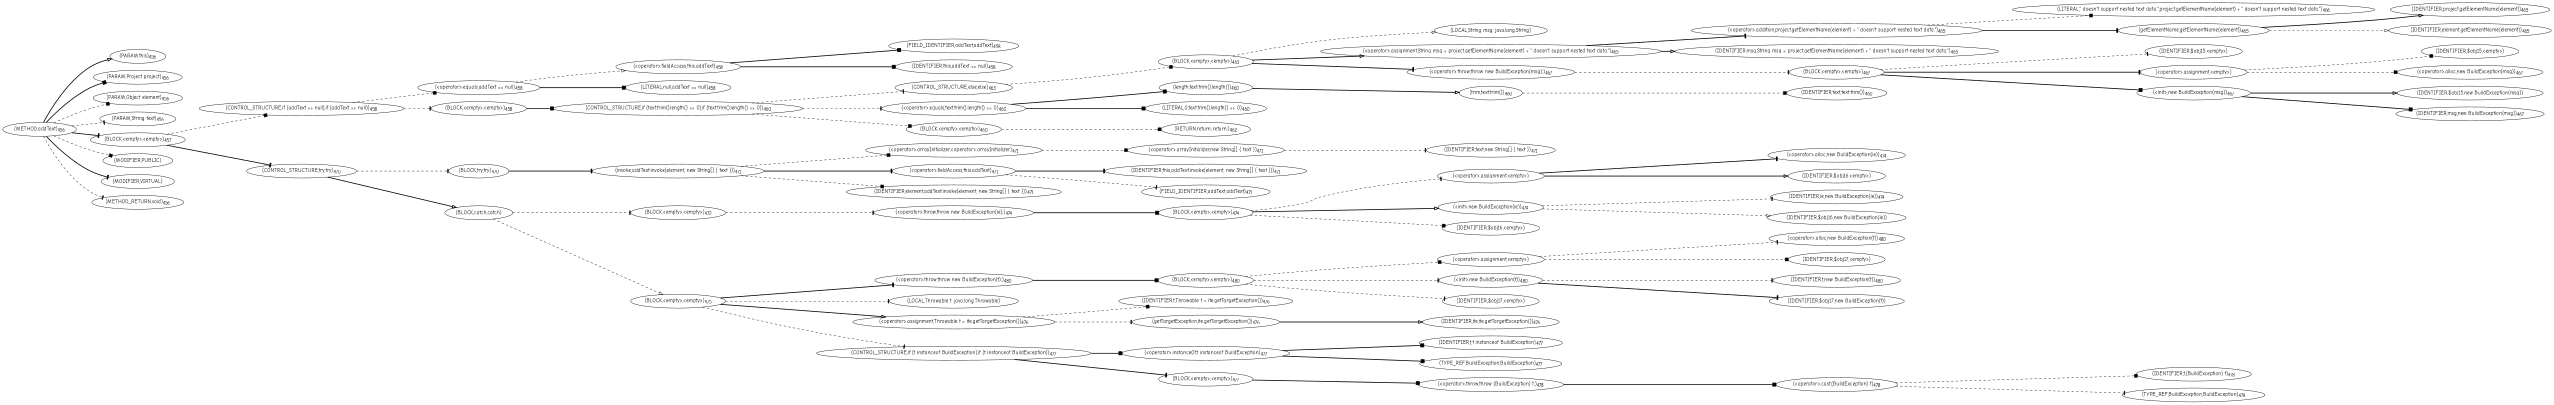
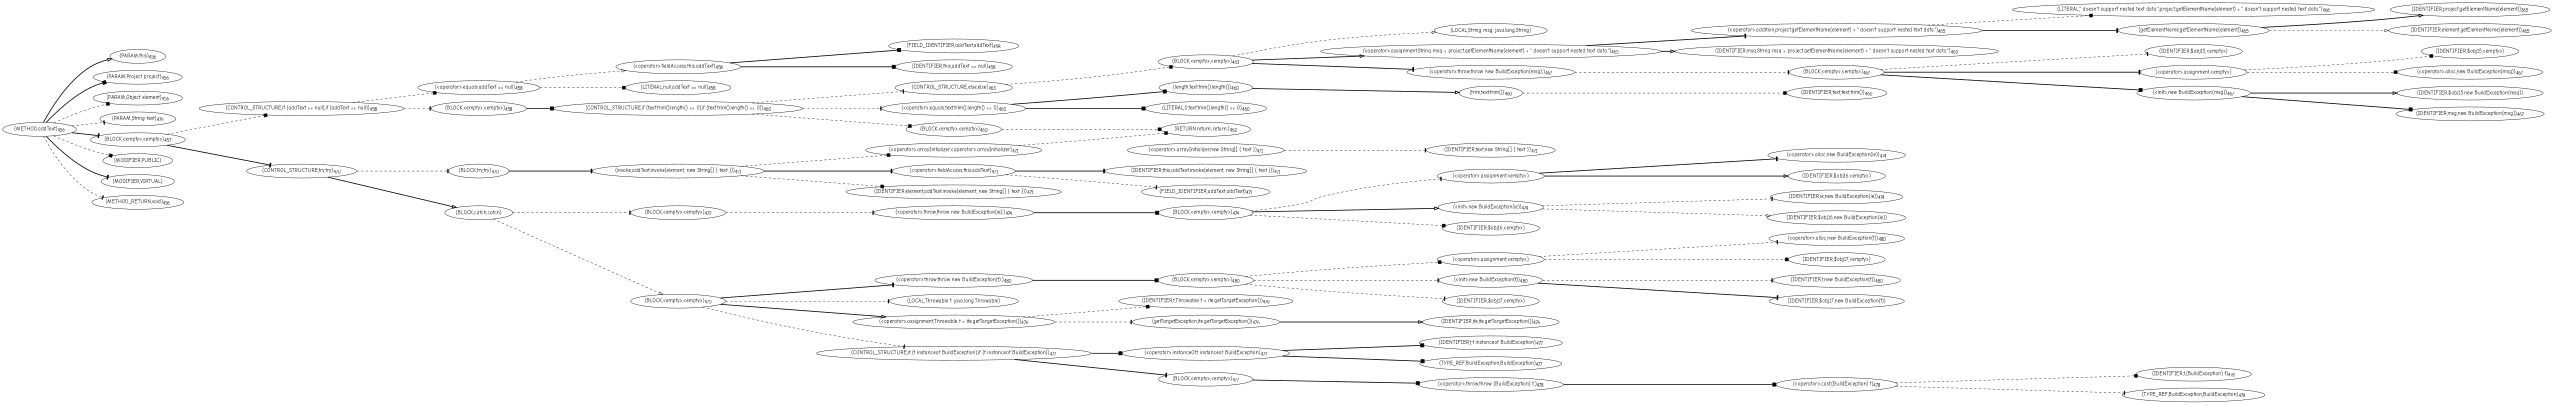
node "(IDENTIFIER,project,getElementName(element))": text "465" -> "365"
edge "(<operator>.equals,addText == null)" -> "(LITERAL,null,addText == null)": style bold -> dashed
node "(PARAM,String text)": text "456" -> "476"
edge "(<operator>.arrayInitializer,<operator>.arrayInitializer)" -> "(<operator>.arrayInitializer,new String[] { text })": now "(<operator>.arrayInitializer,<operator>.arrayInitializer)" -> "(RETURN,return;,return;)"
